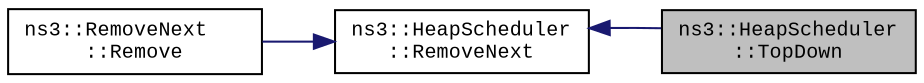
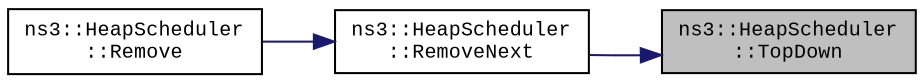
edge "ns3::HeapScheduler ::TopDown" -> "ns3::HeapScheduler ::RemoveNext": reversed
node "ns3::RemoveNext ::Remove": label "ns3::RemoveNext ::Remove" -> "ns3::HeapScheduler ::Remove"
